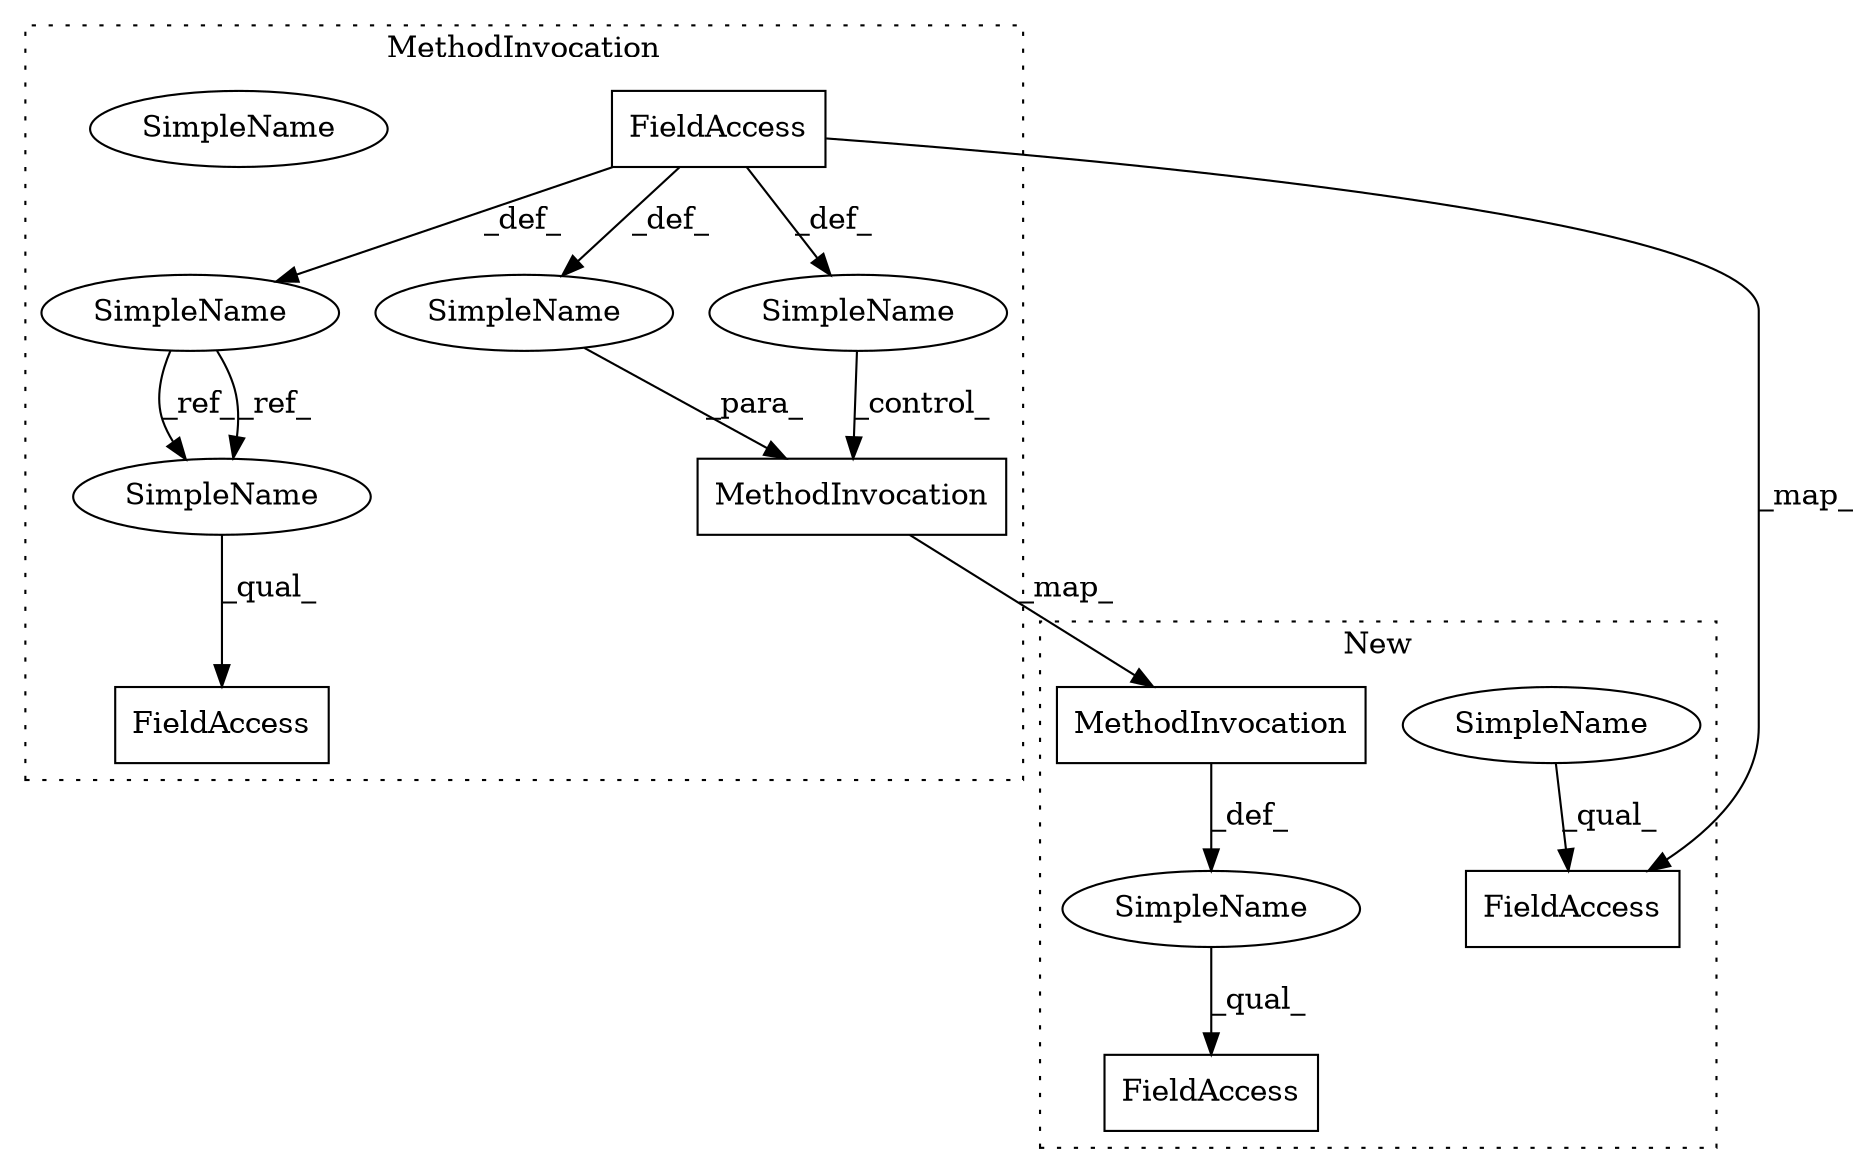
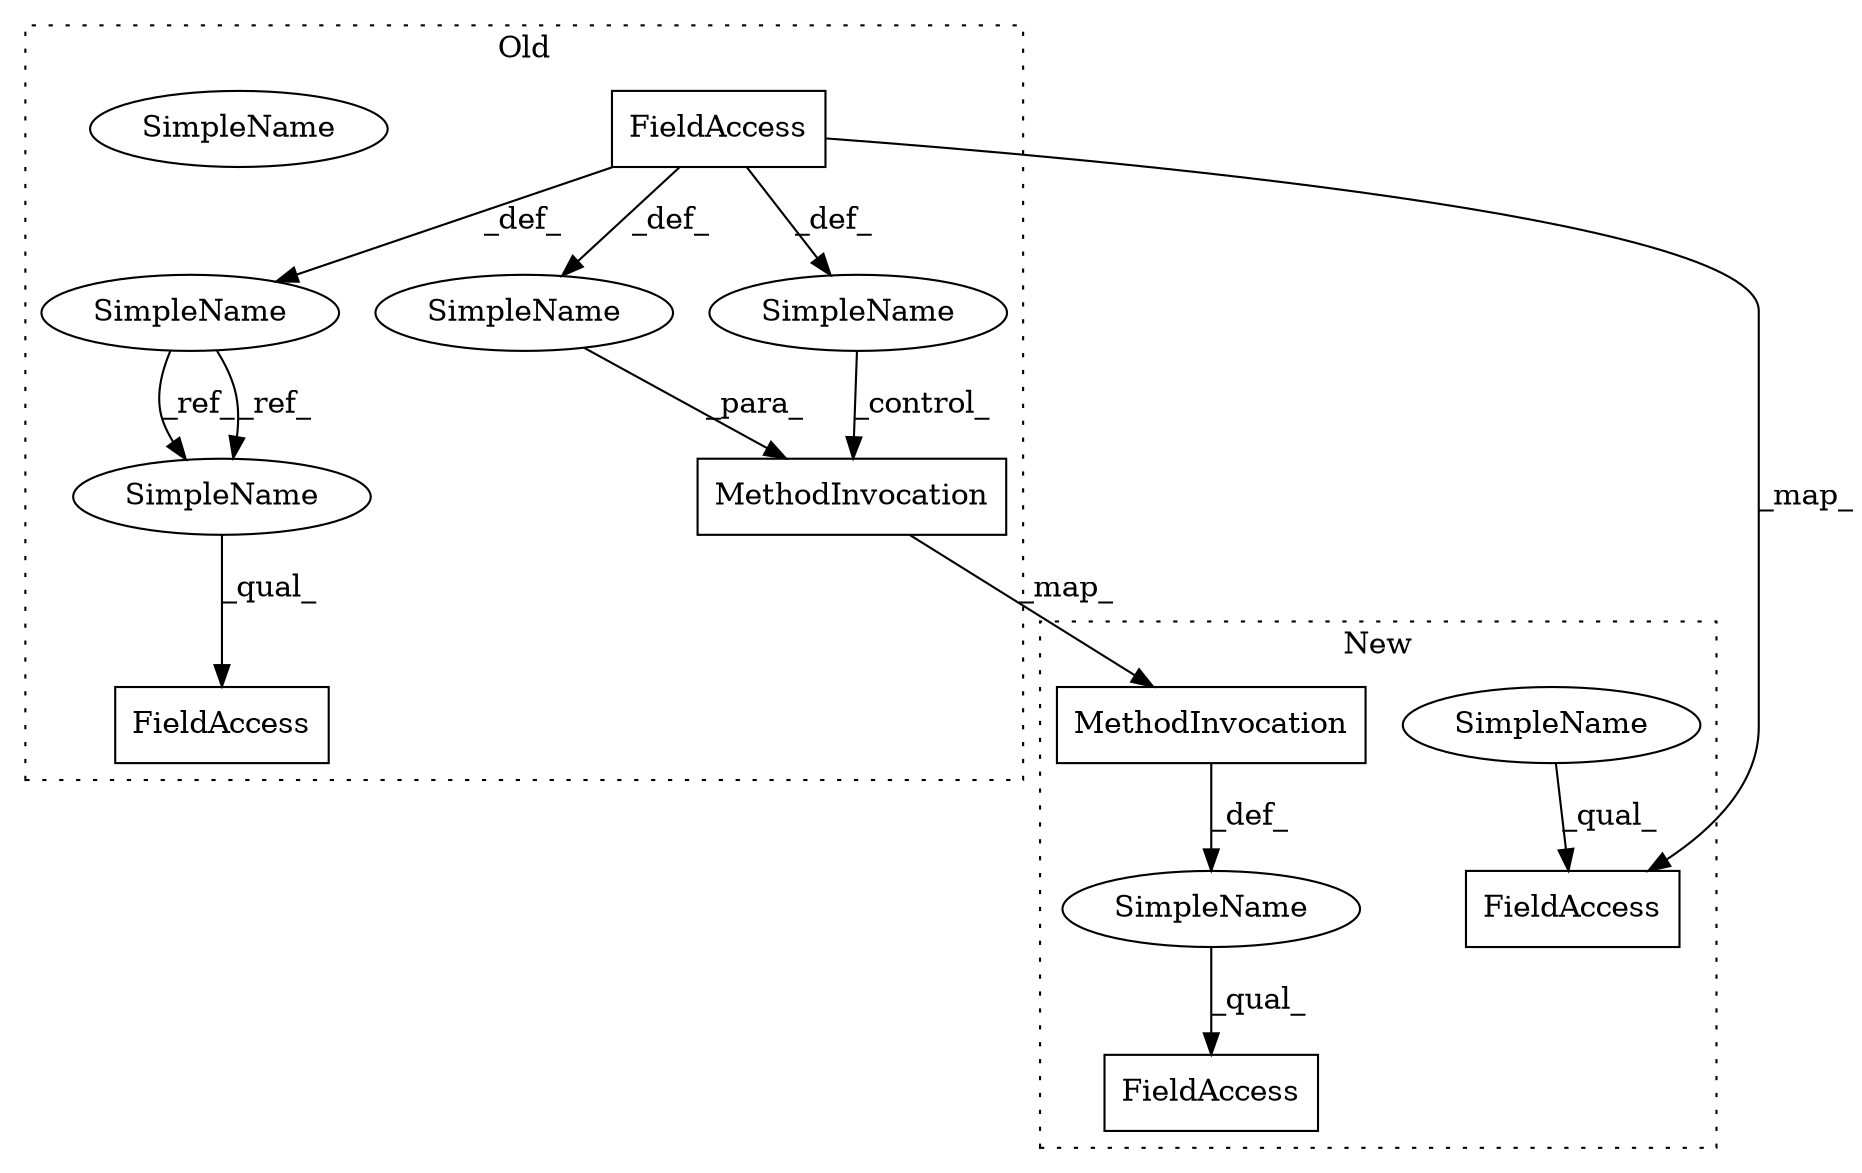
cluster "MethodInvocation": label "MethodInvocation" -> "Old"
